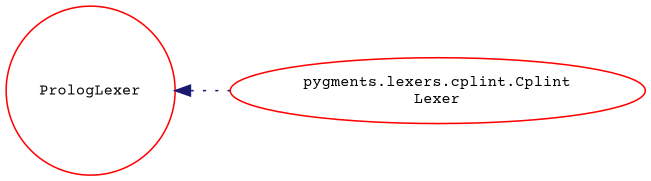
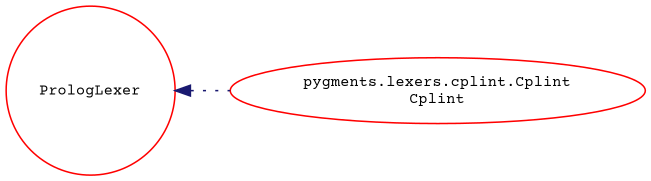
node "pygments.lexers.cplint.Cplint Lexer": label "pygments.lexers.cplint.Cplint Lexer" -> "pygments.lexers.cplint.Cplint Cplint"
